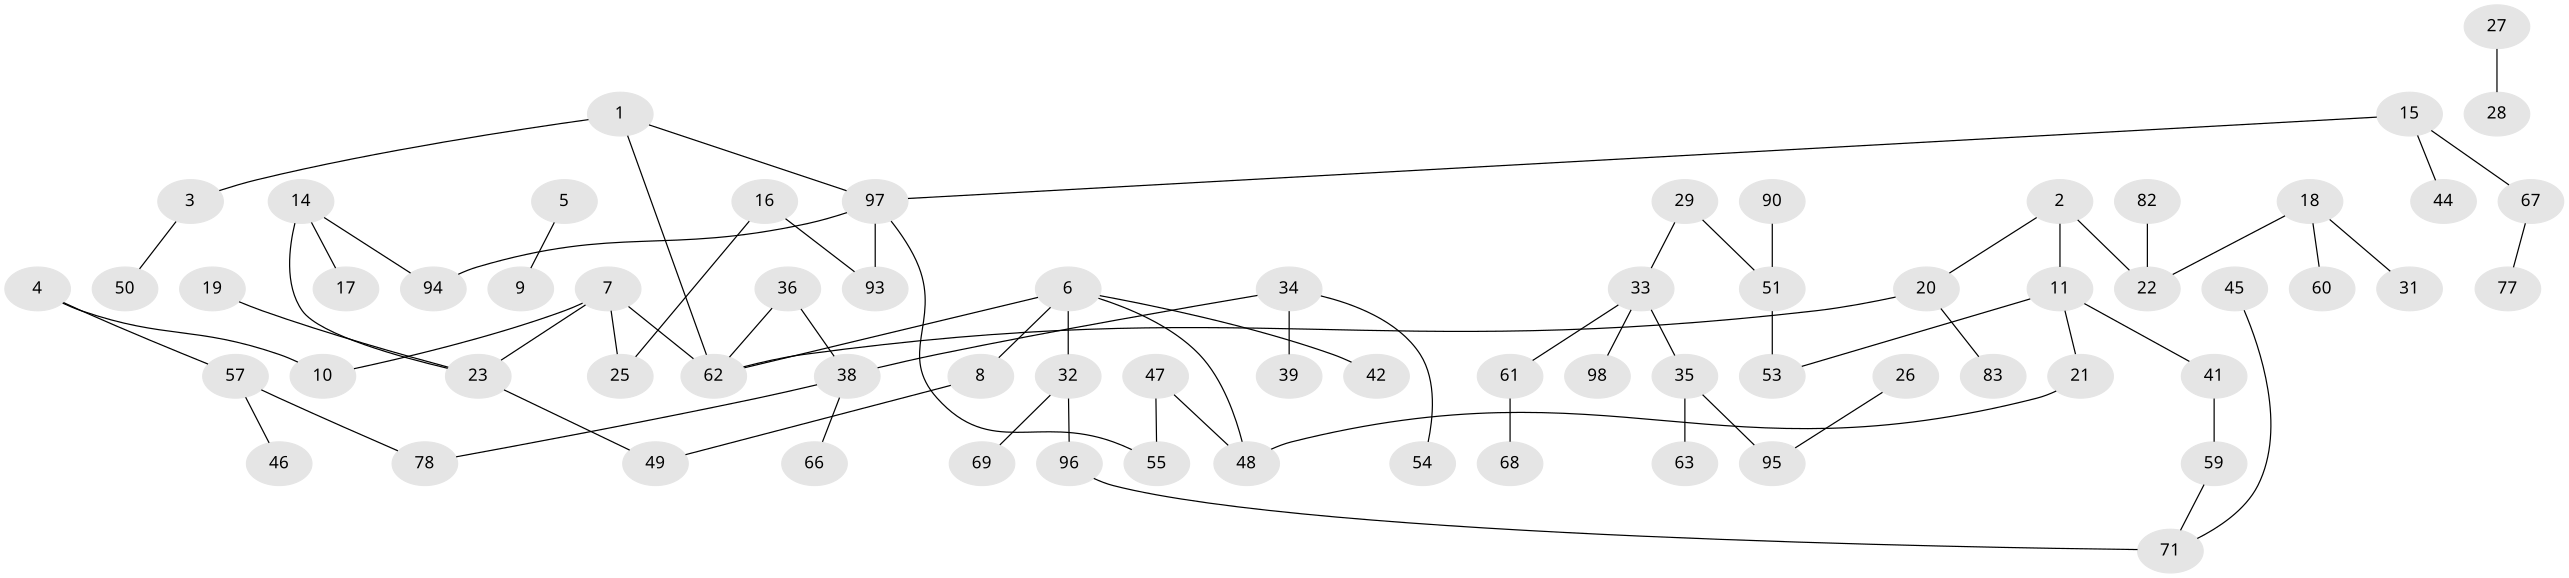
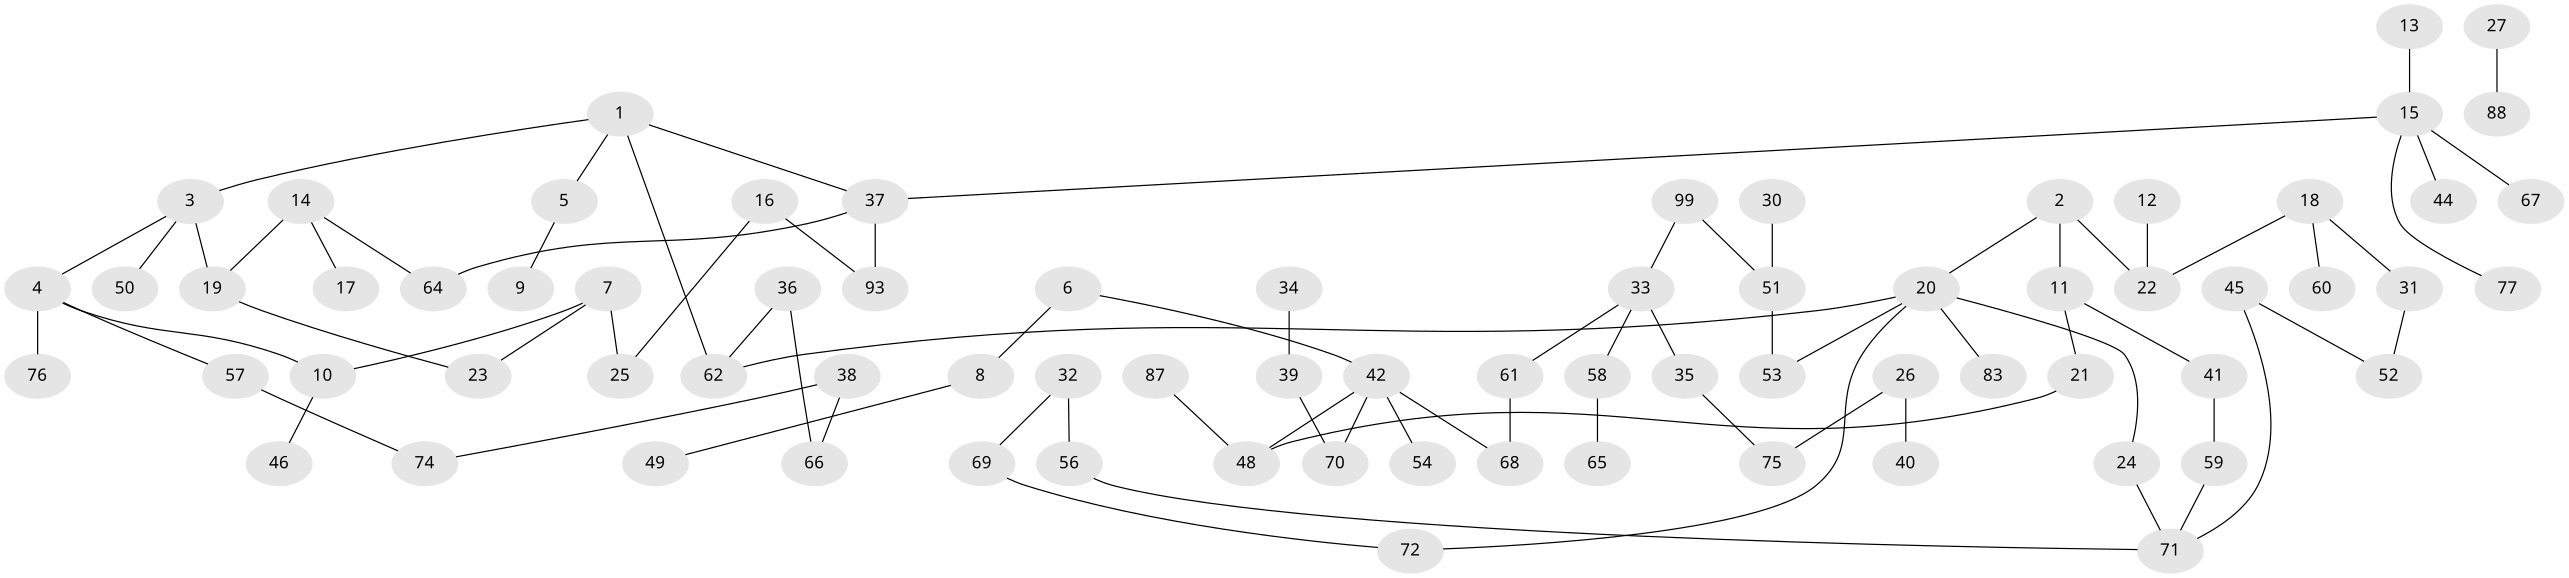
node "13": added
node "28": label "28" -> "88"
edge "1" -- "5": added
node "97": label "97" -> "37"
node "29": label "29" -> "99"
node "90": label "90" -> "30"
node "82": label "82" -> "12"
edge "3" -- "4": added
edge "3" -- "19": added
edge "67" -- "77": now "15" -- "77"
node "94": label "94" -> "64"
edge "14" -- "23": now "14" -- "19"
edge "34" -- "38": removed
edge "36" -- "38": now "36" -- "66"
edge "6" -- "62": removed
edge "11" -- "53": now "20" -- "53"
edge "7" -- "62": removed
edge "6" -- "32": removed
edge "34" -- "54": now "42" -- "54"
edge "6" -- "48": now "42" -- "48"
node "76": added
node "47": label "47" -> "87"
node "98": label "98" -> "58"
node "52": added
edge "57" -- "46": now "10" -- "46"
edge "23" -- "49": removed
edge "42" -- "68": added
node "78": label "78" -> "74"
node "96": label "96" -> "56"
node "55": removed
node "70": added
node "65": added
node "63": removed
node "95": label "95" -> "75"
node "40": added
node "24": added
node "72": added
